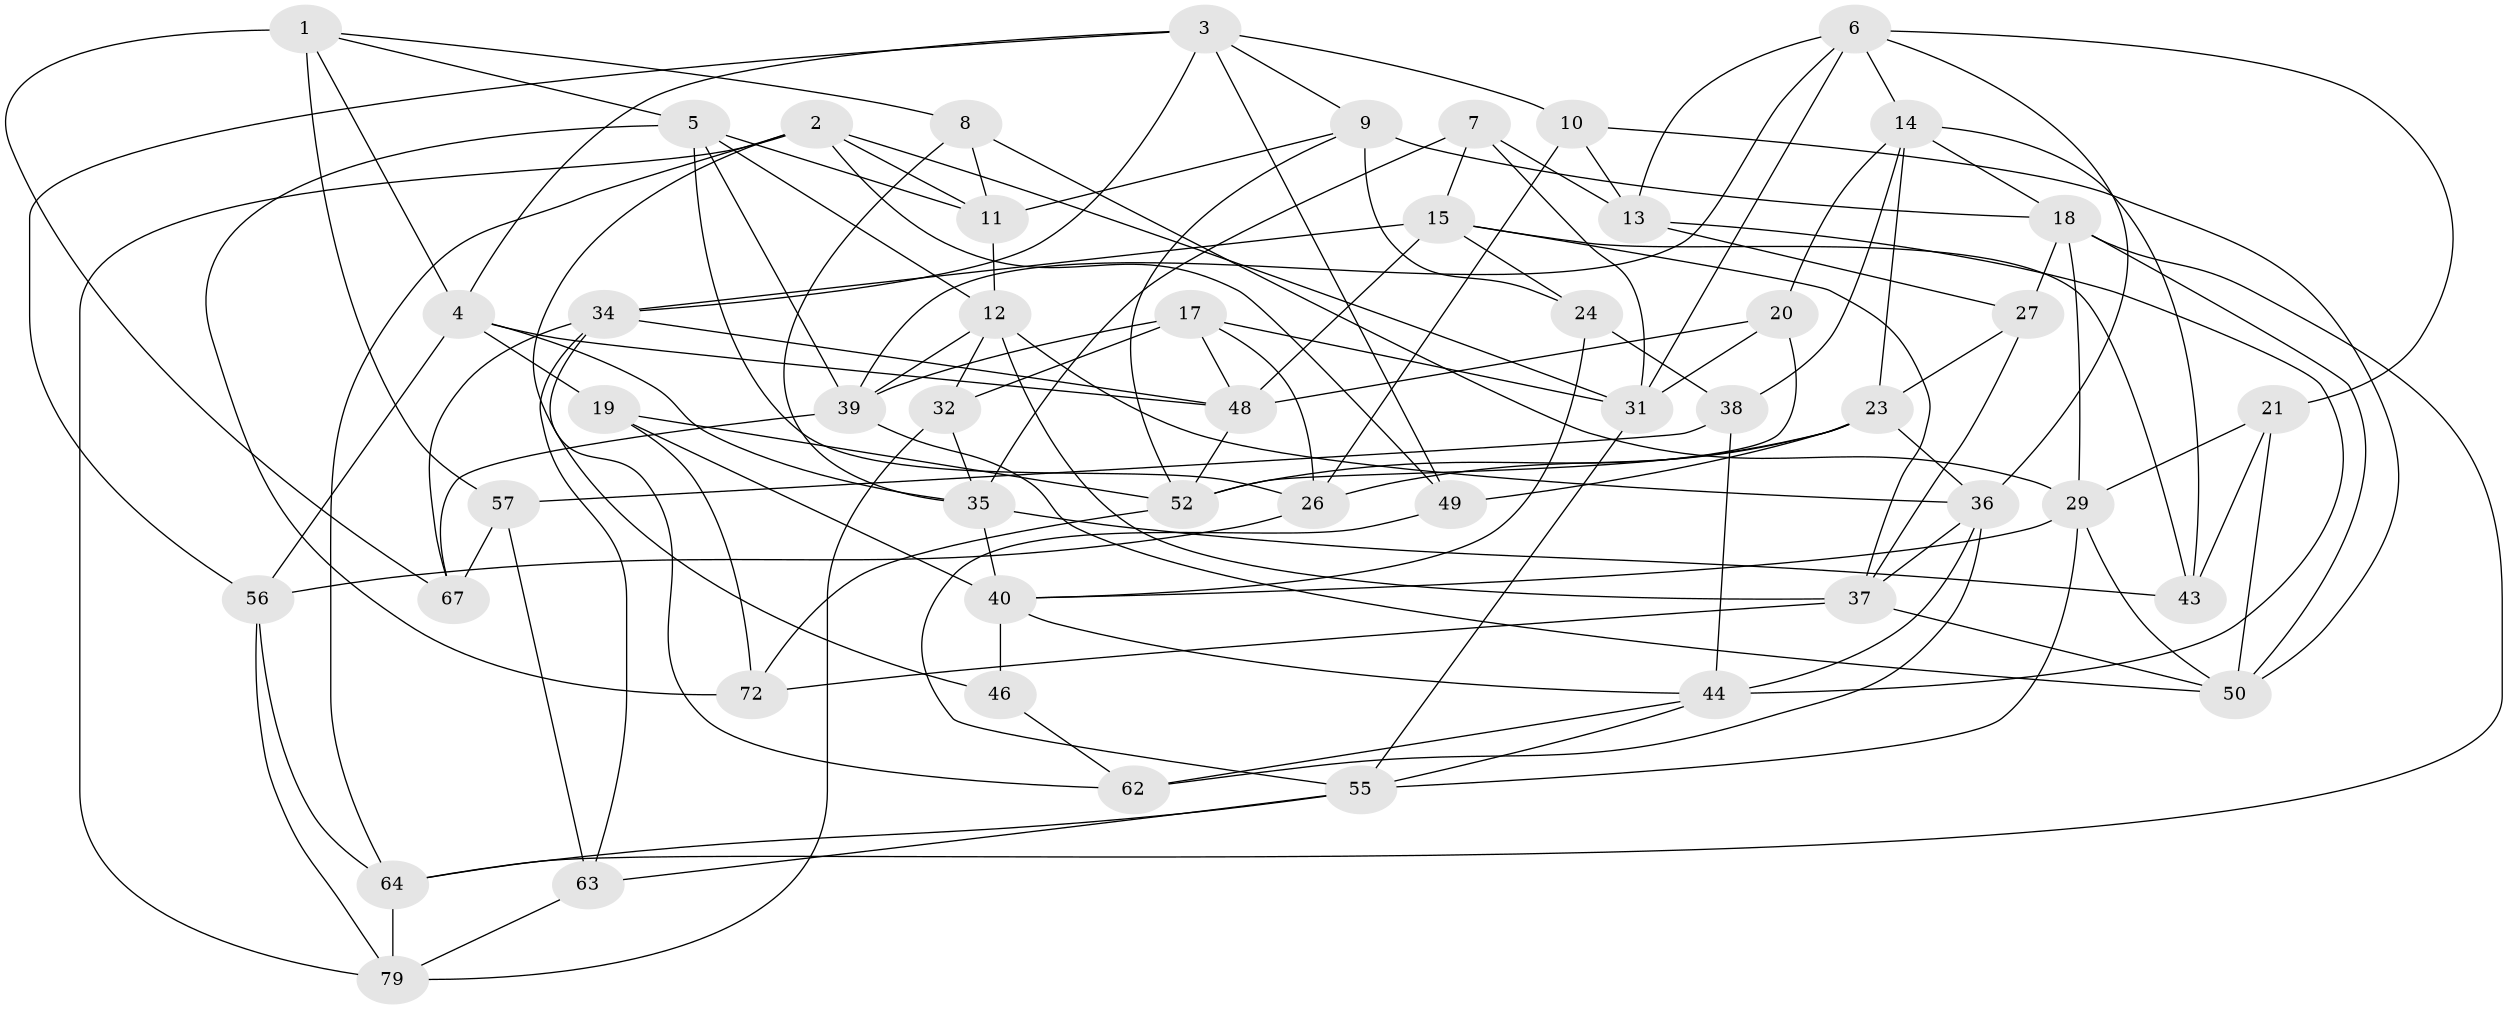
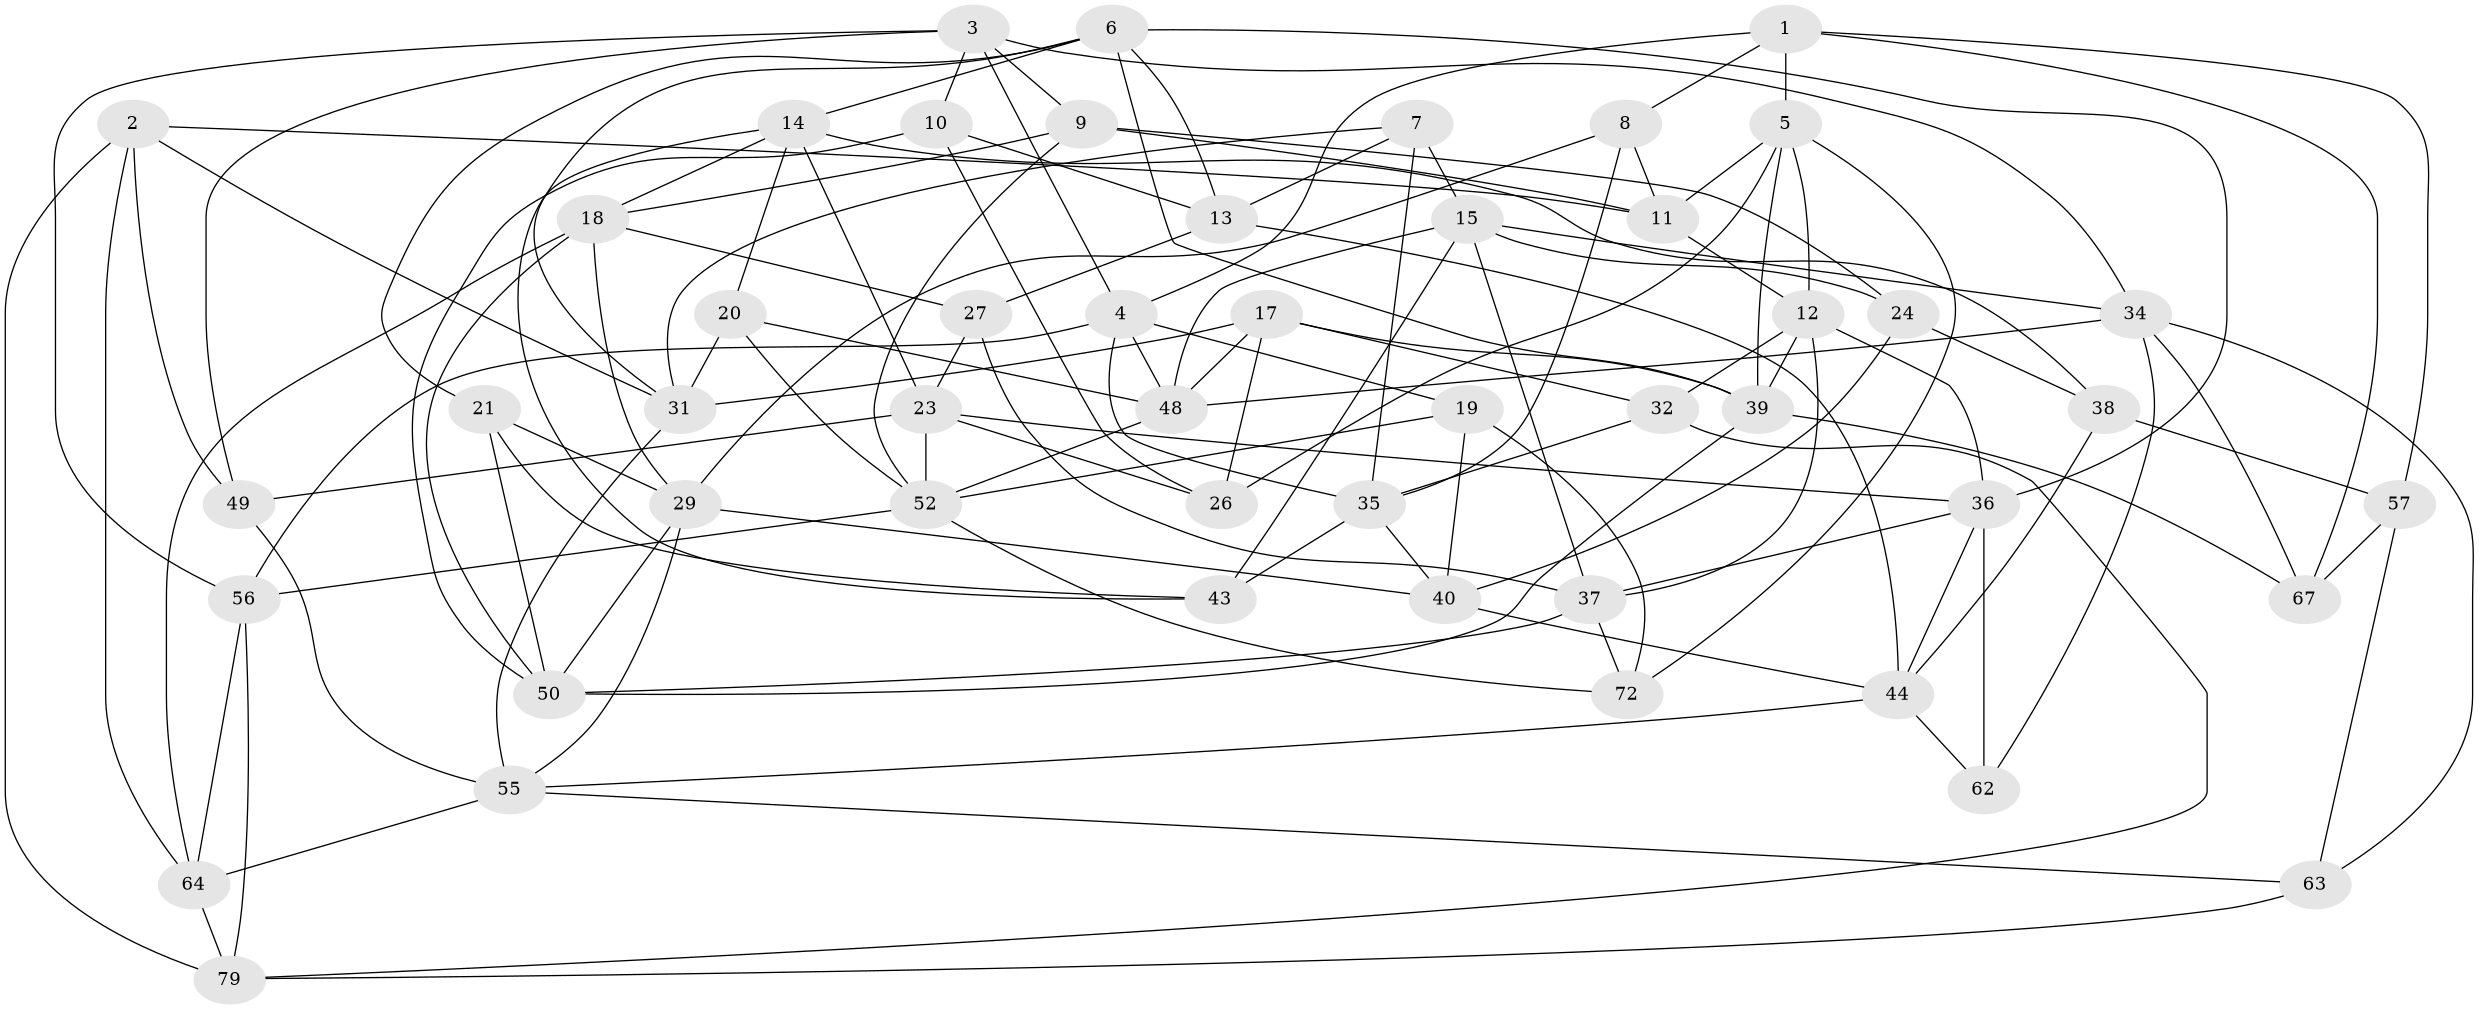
edge "26" -- "56": now "52" -- "56"
node "46": removed
